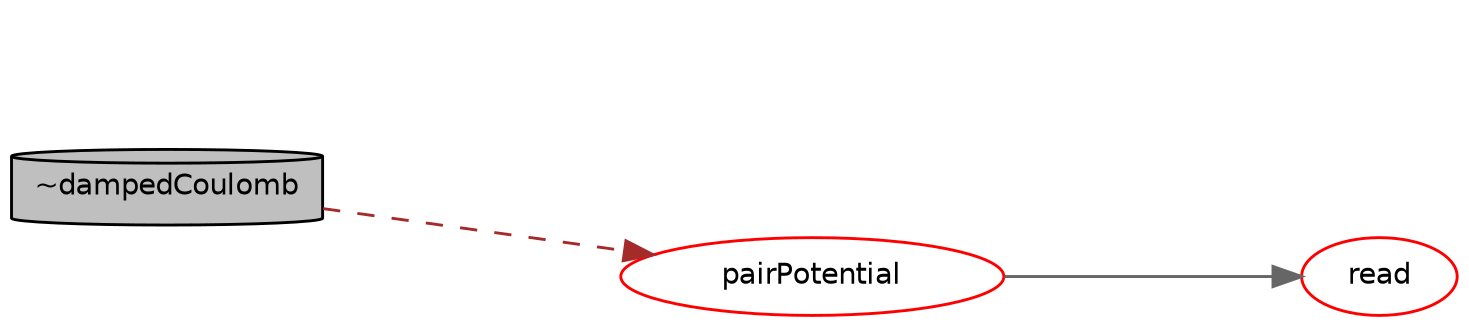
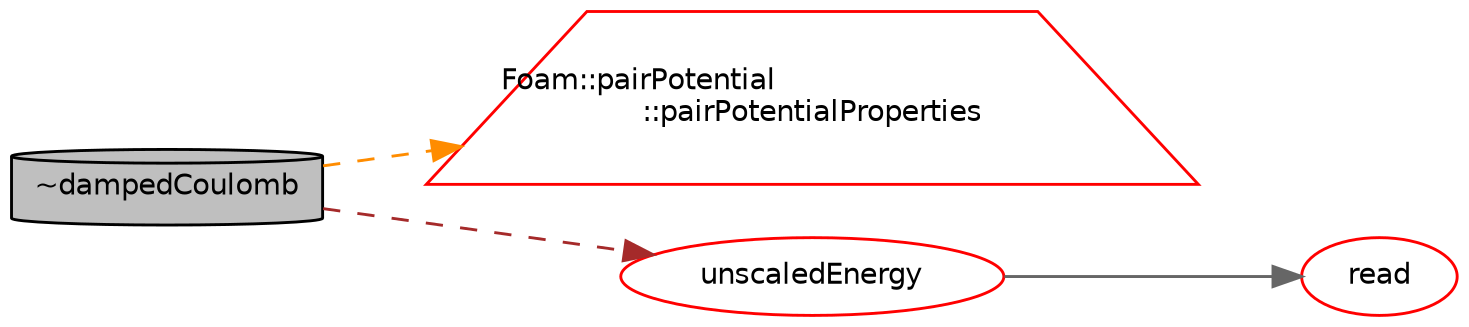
node "Foam::pairPotential ::pairPotentialProperties": added
node "pairPotential": label "pairPotential" -> "unscaledEnergy"
